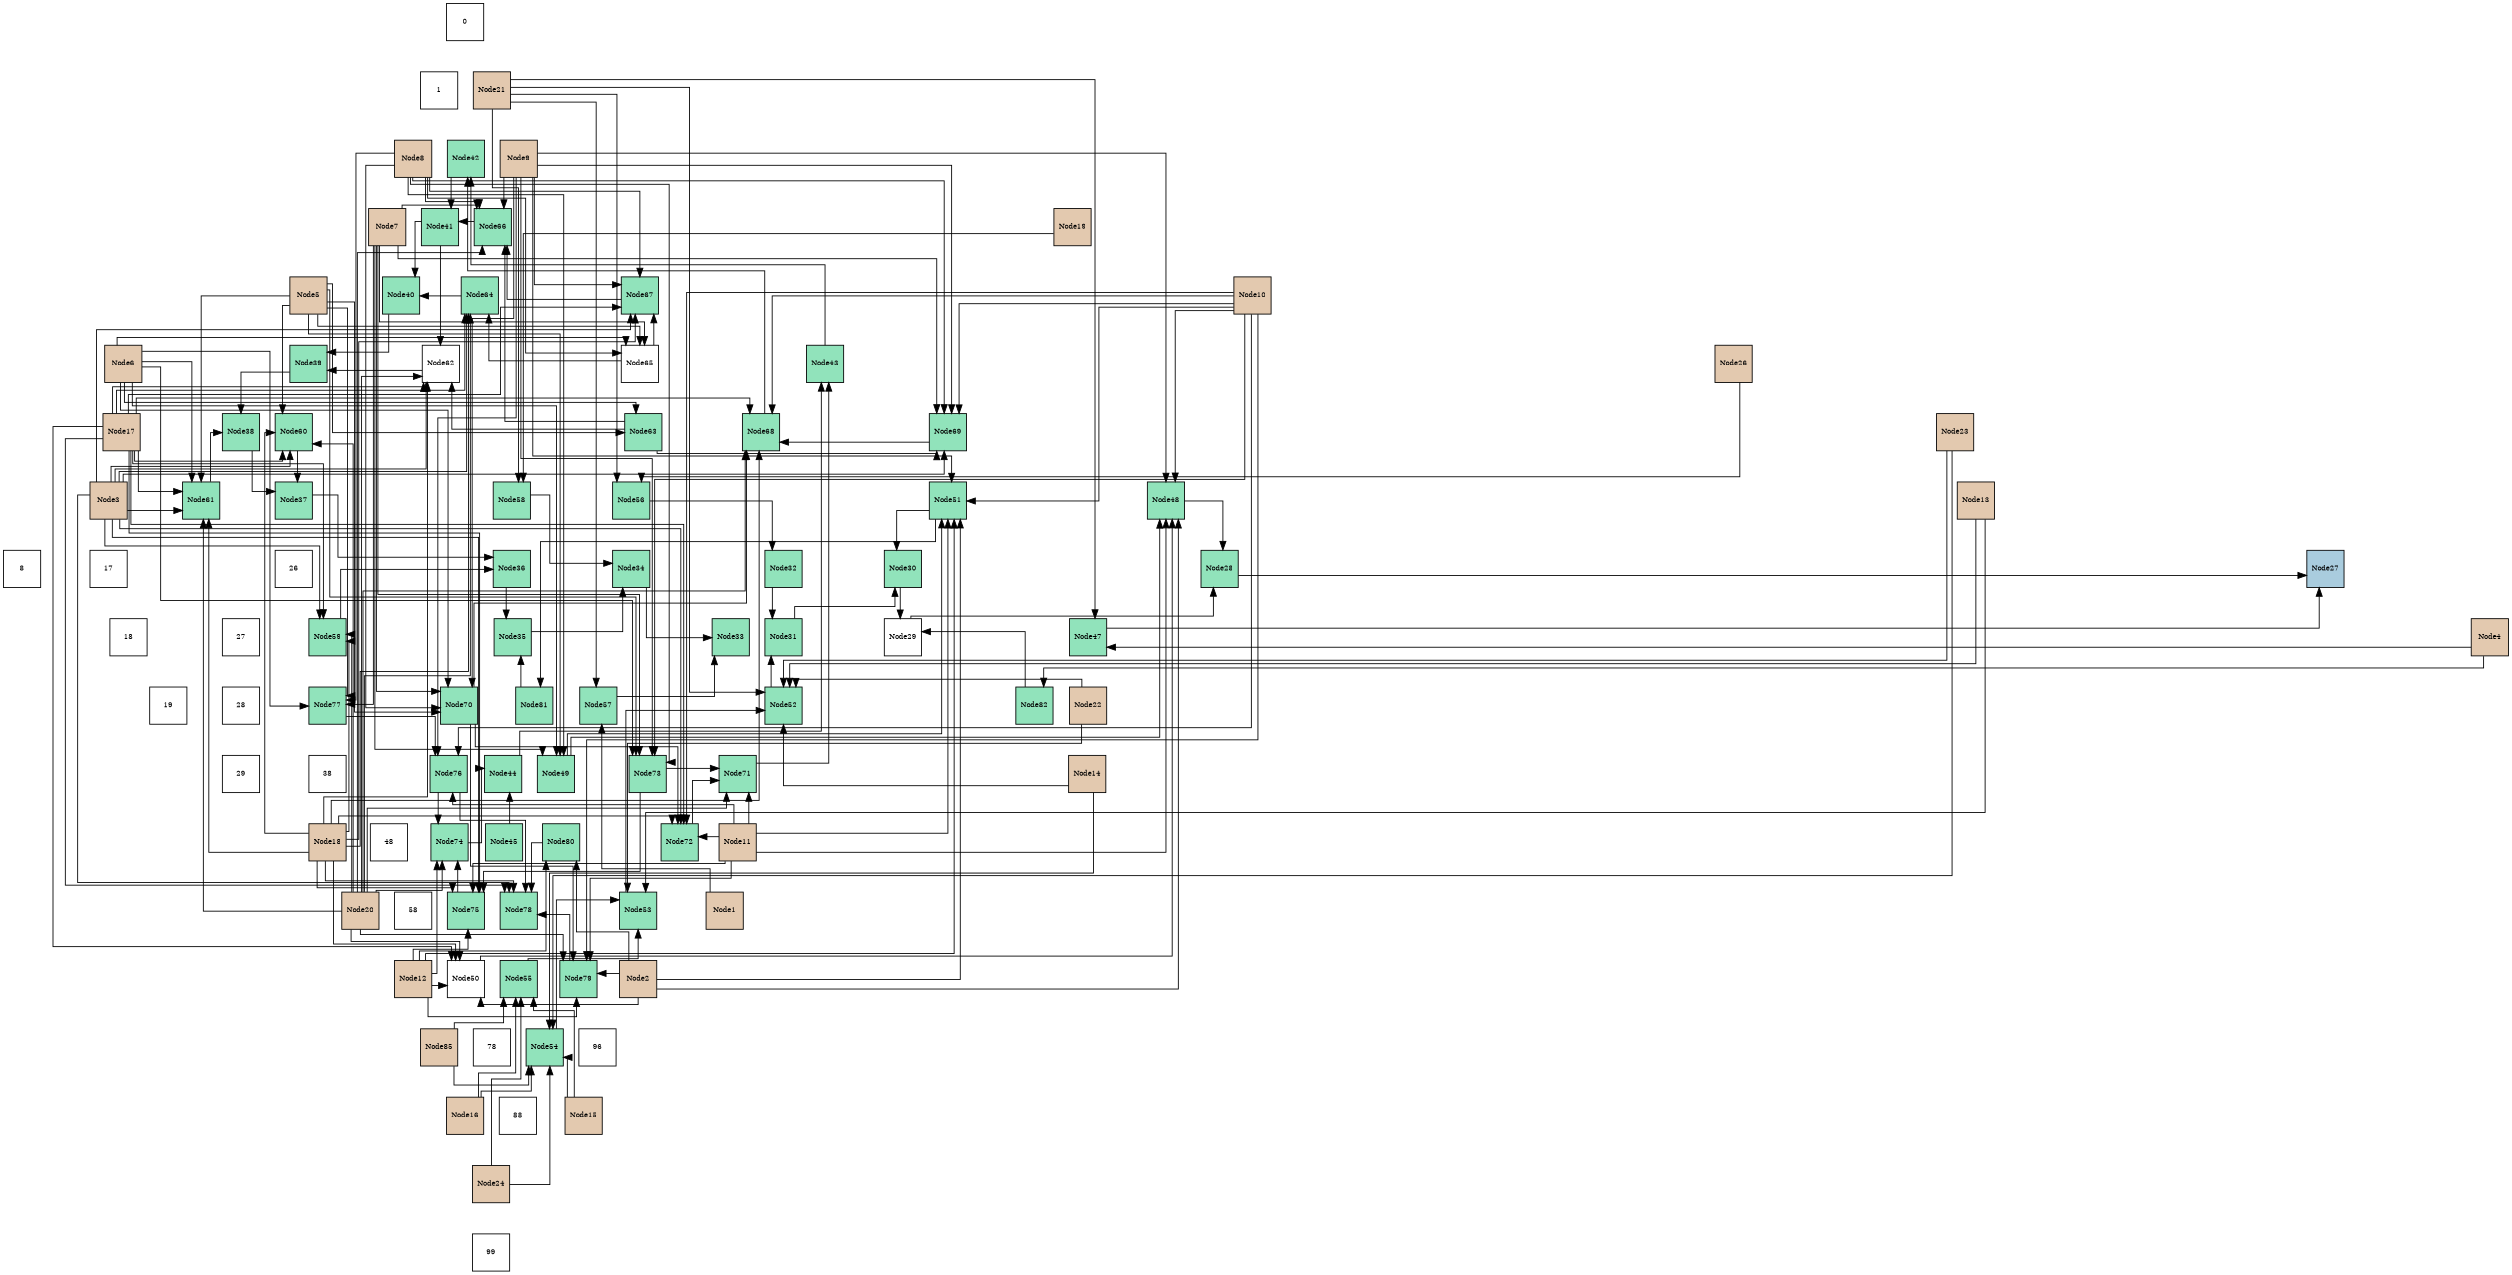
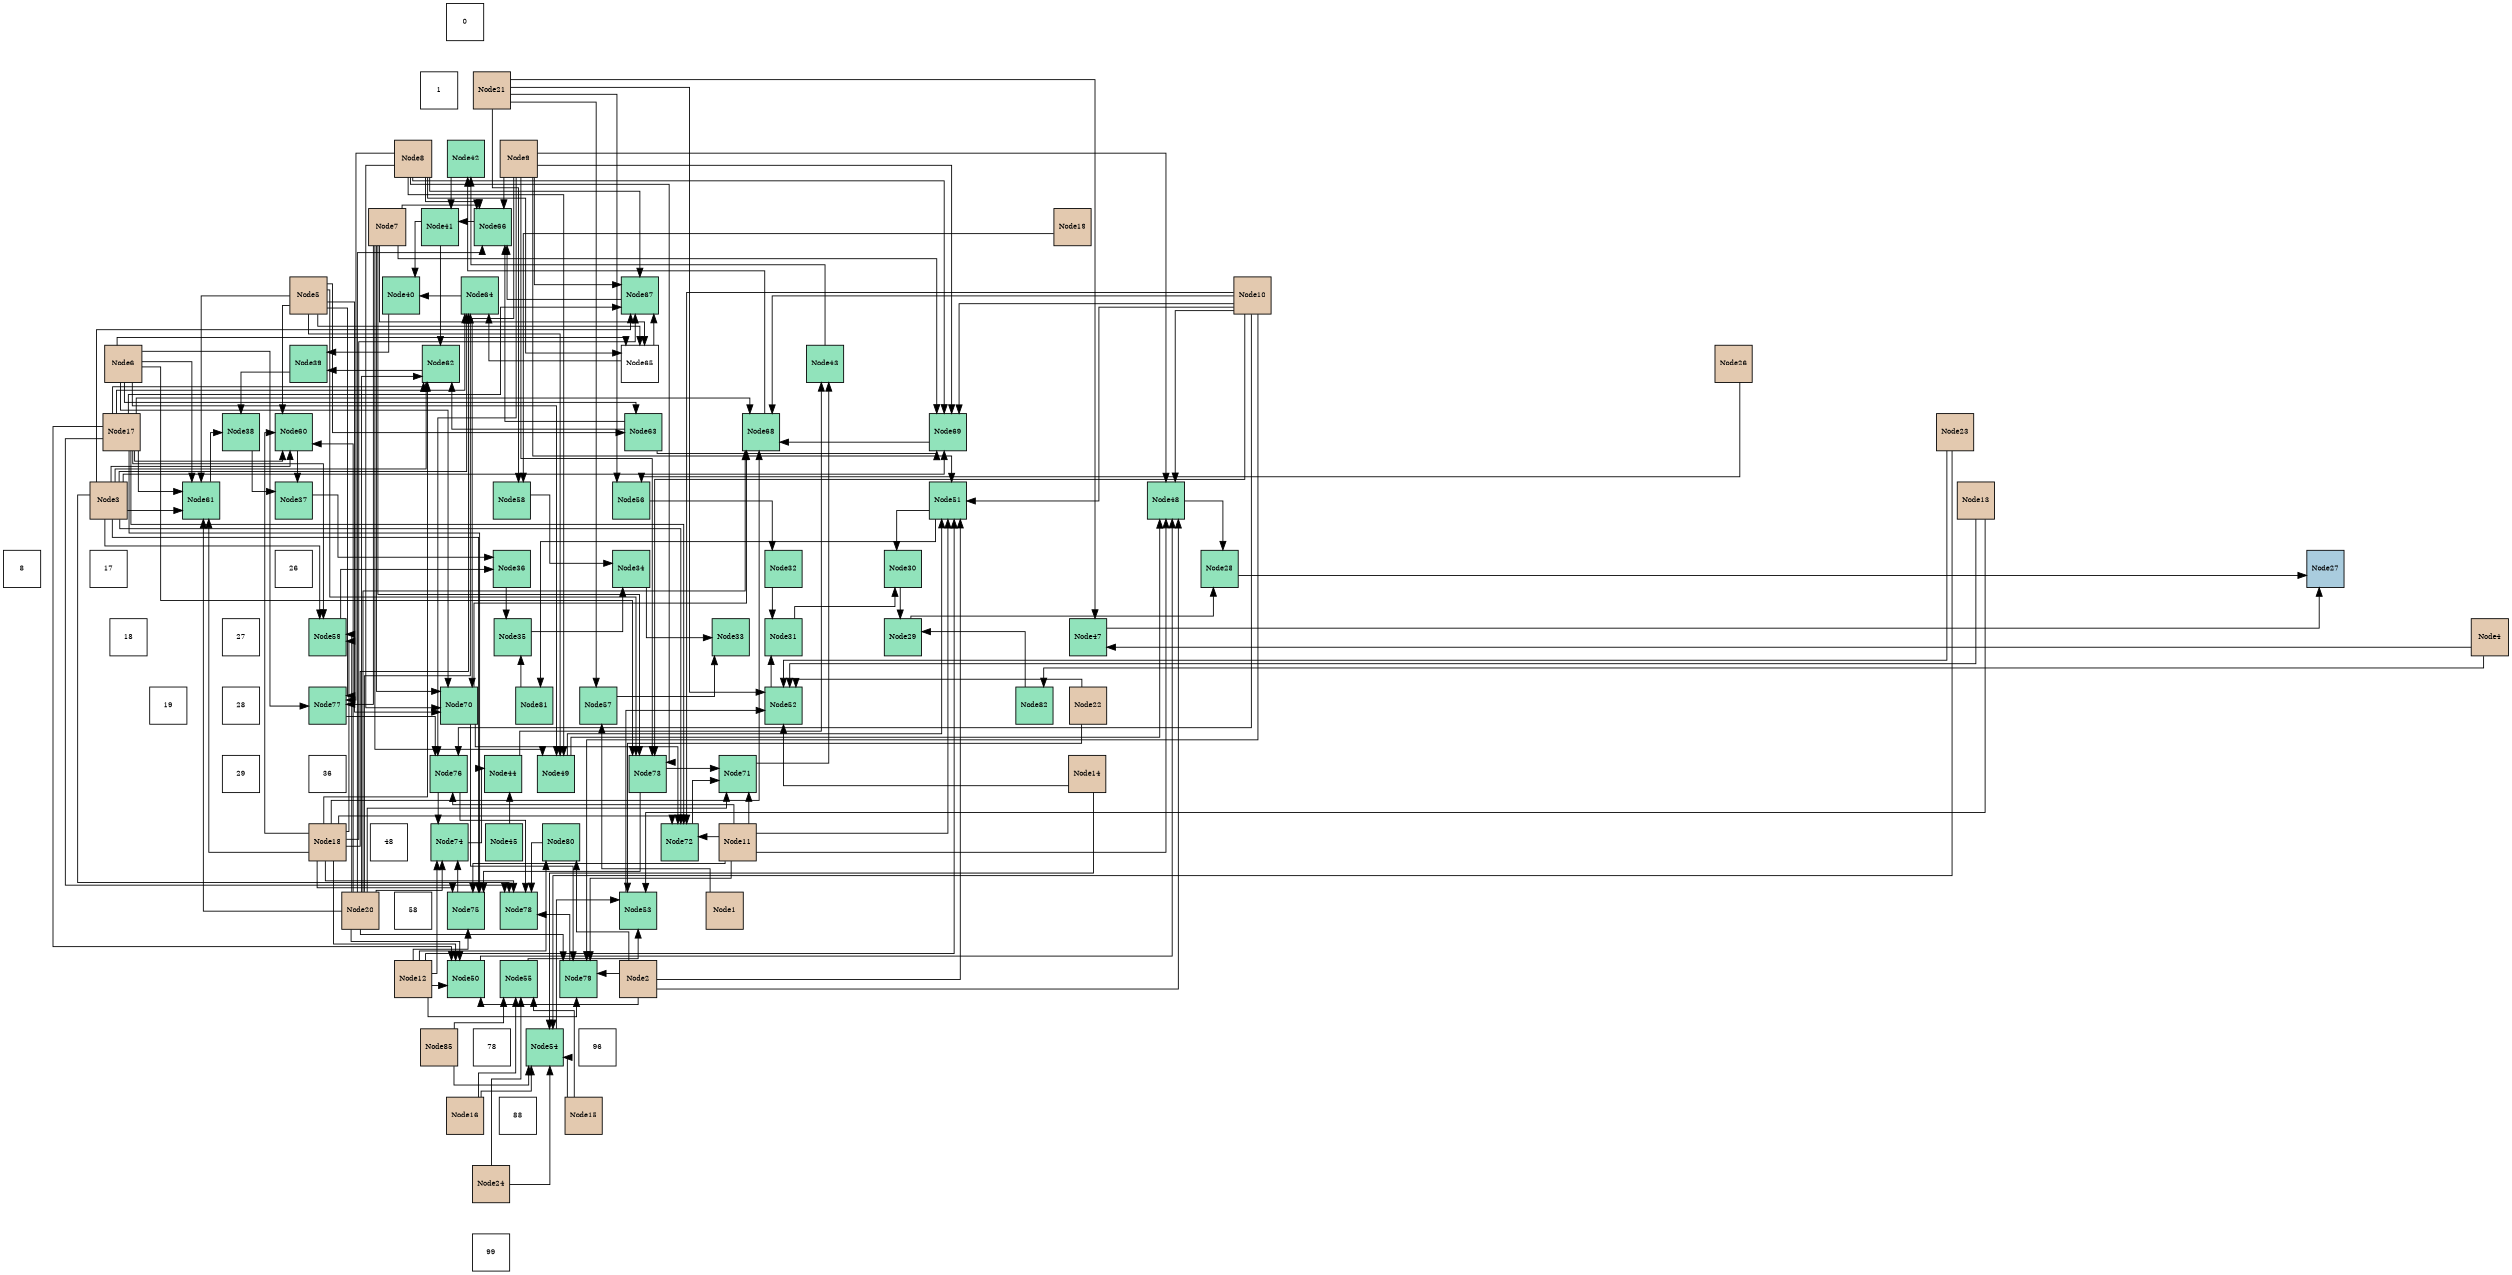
node "Node62": fillcolor #ffffff -> #91e3bb
node "Node29": fillcolor #ffffff -> #91e3bb
node "38": label "38" -> "36"
node "Node50": fillcolor #ffffff -> #91e3bb
